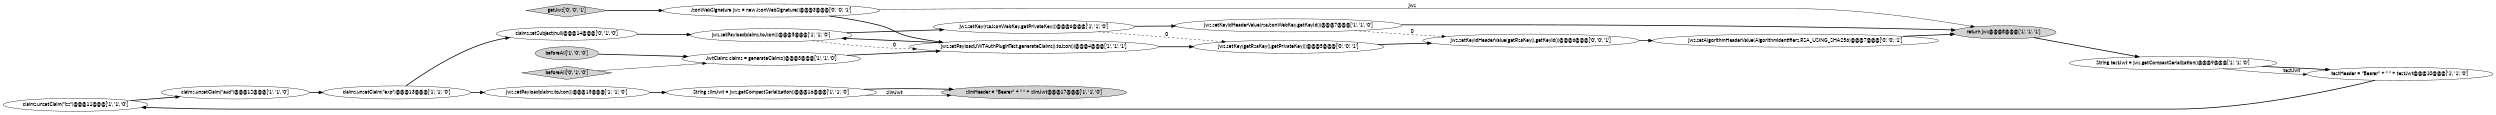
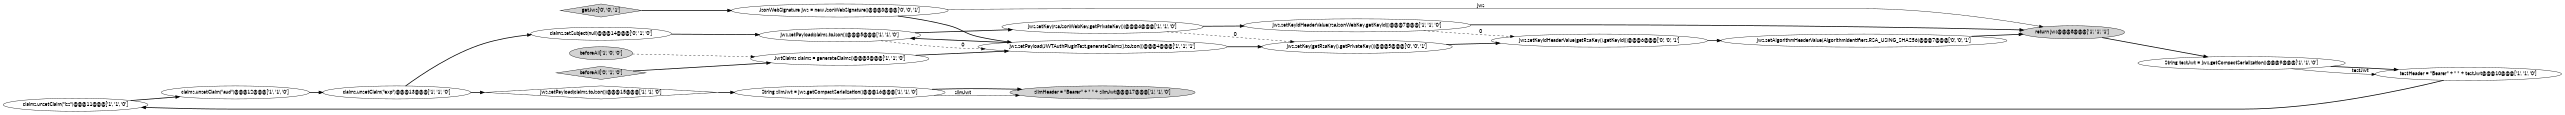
edge "beforeAll['1', '0', '0']" -> "JwtClaims claims = generateClaims()@@@3@@@['1', '1', '0']": style bold -> dashed
edge "beforeAll['0', '1', '0']" -> "JwtClaims claims = generateClaims()@@@3@@@['1', '1', '0']": style solid -> bold
node "jws.setPayload(claims.toJson())@@@15@@@['1', '1', '0']": shape ellipse -> diamond
